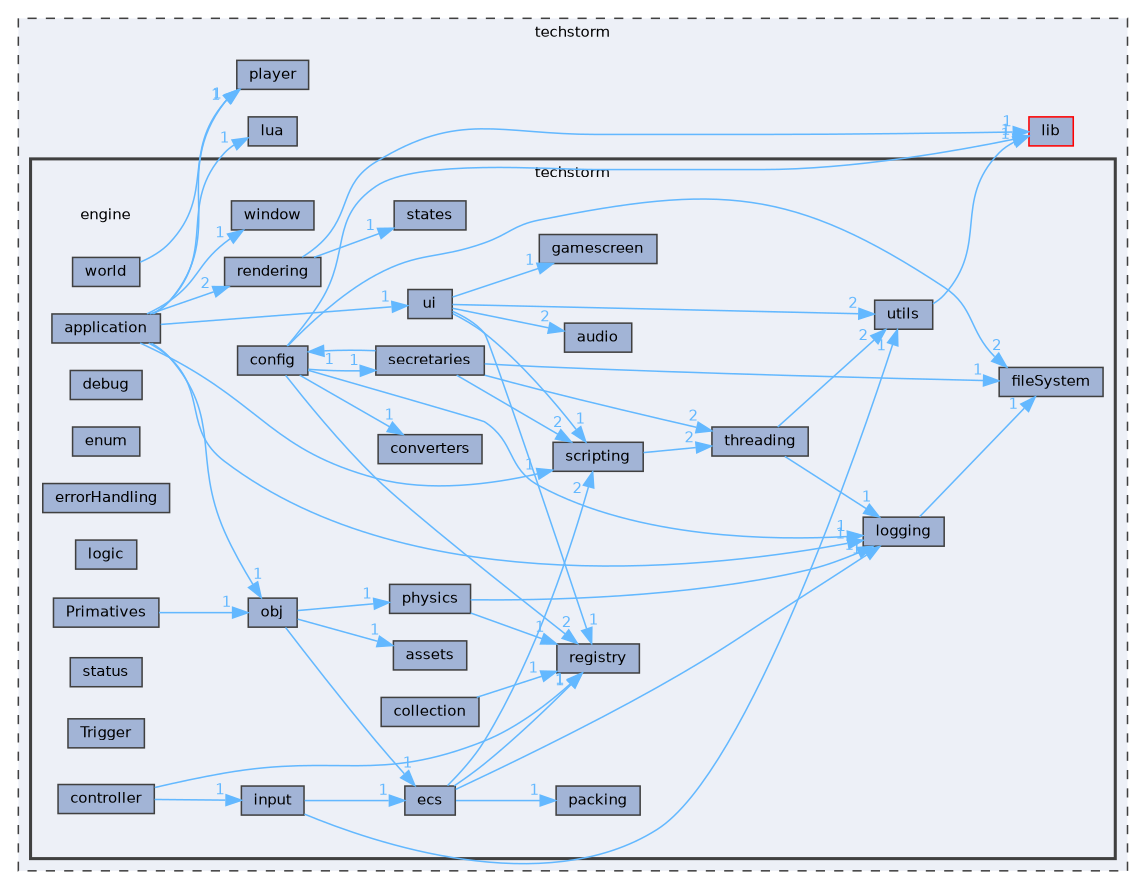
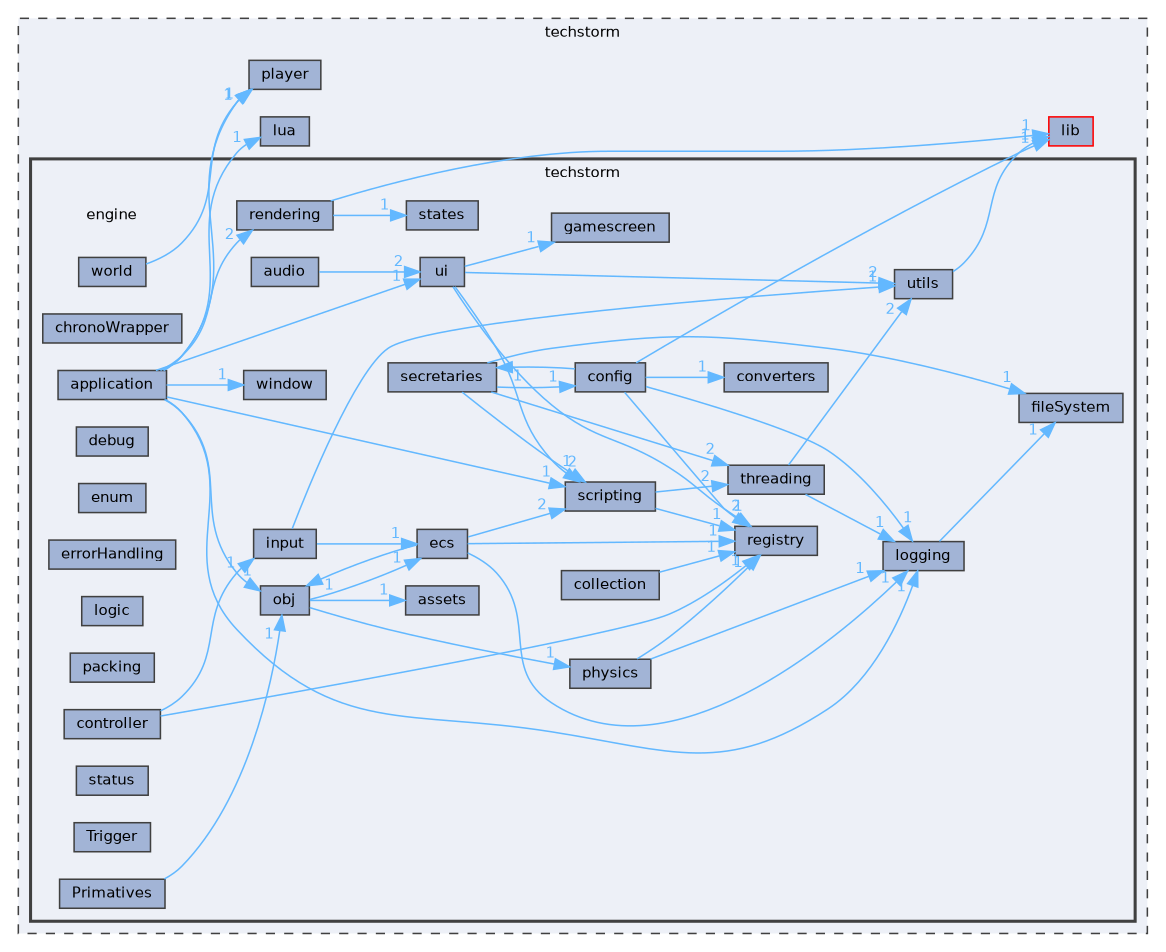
edge "config" -> "fileSystem": removed
edge "ui" -> "audio": reversed
node "chronoWrapper": added
edge "scripting" -> "registry": added
edge "ecs" -> "packing": now "ecs" -> "obj"
